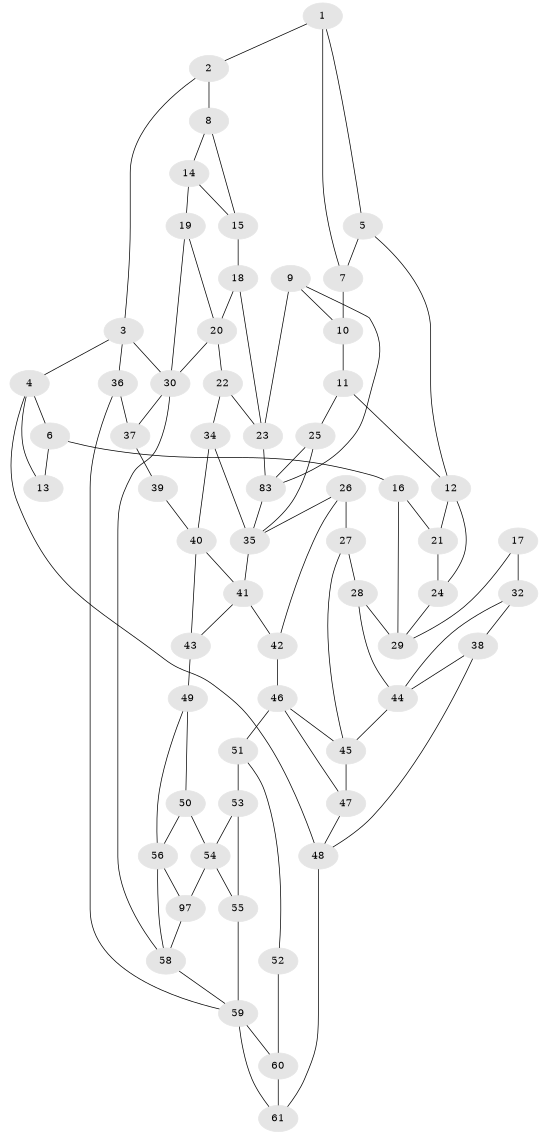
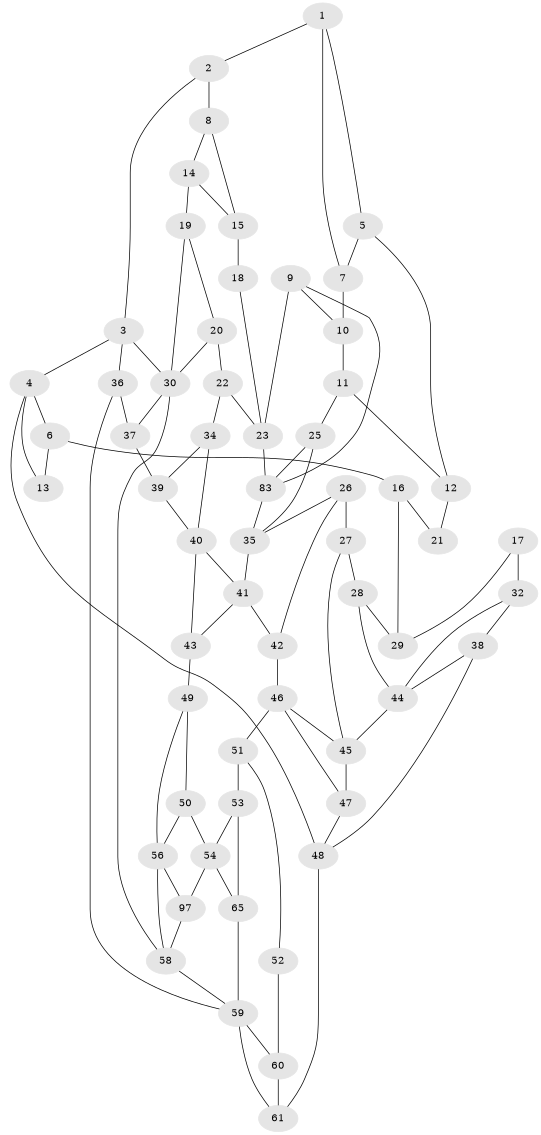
edge "18" -- "20": removed
edge "34" -- "35": now "34" -- "39"
node "24": removed
node "55": label "55" -> "65"
